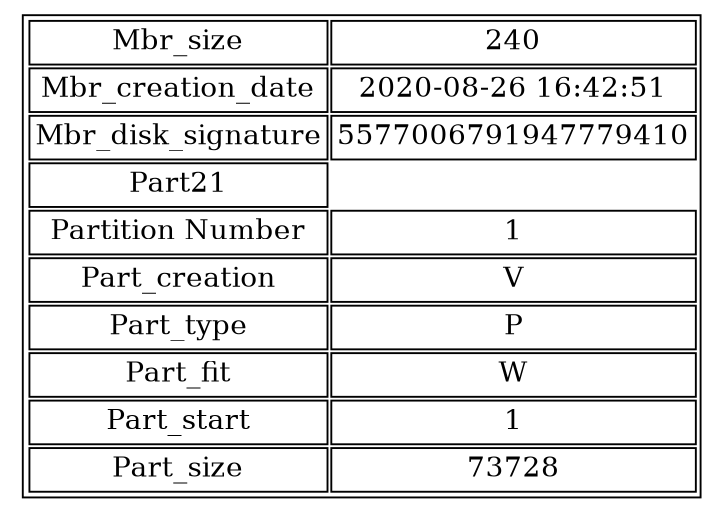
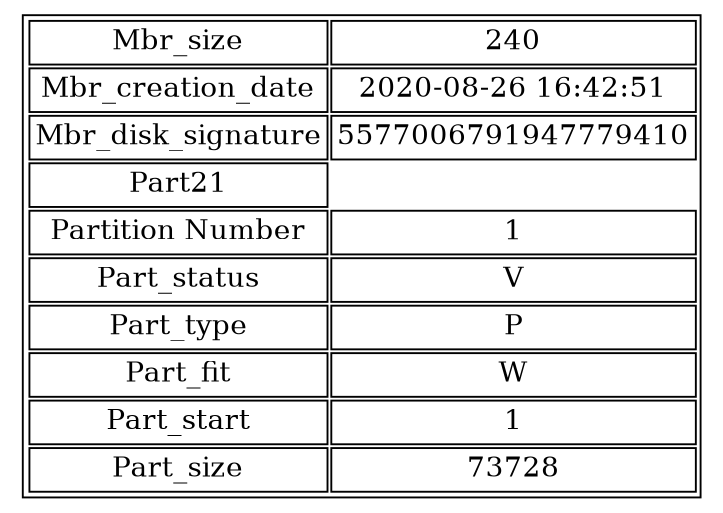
node "Mbr_size": text "Part_creation" -> "Part_status"
